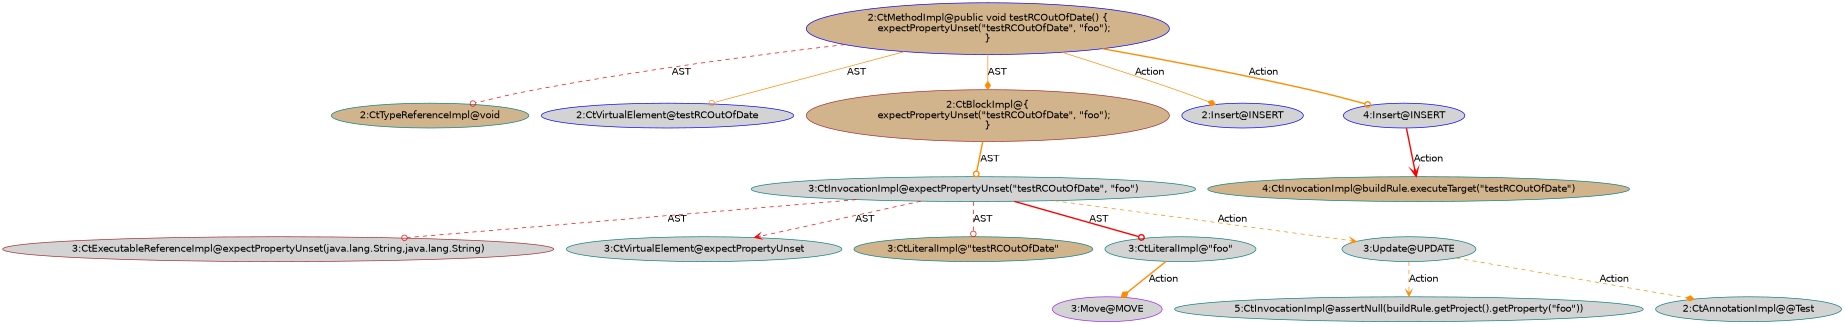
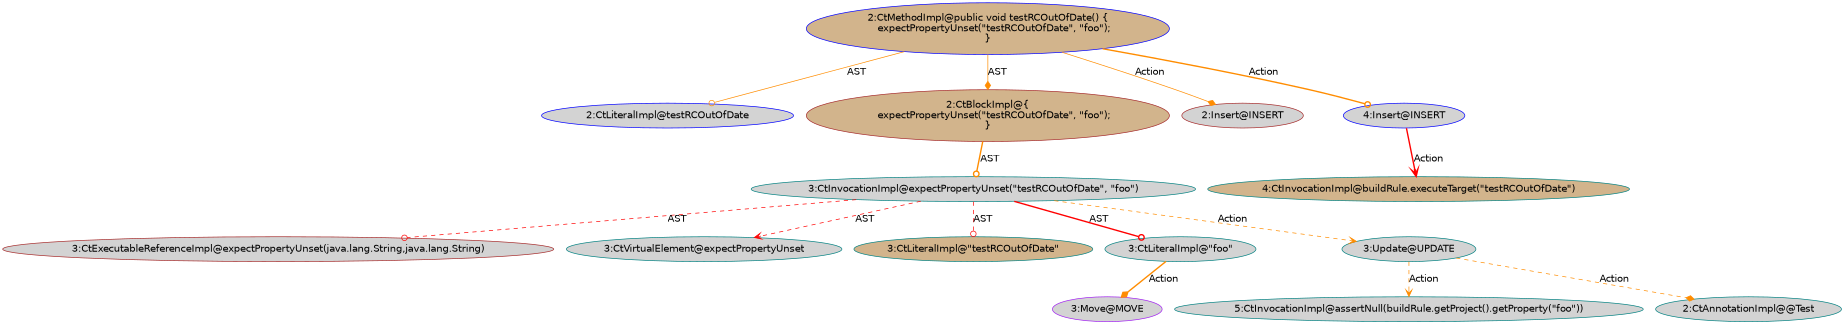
node "2:CtTypeReferenceImpl@void": removed
node "2:CtVirtualElement@testRCOutOfDate": label "2:CtVirtualElement@testRCOutOfDate" -> "2:CtLiteralImpl@testRCOutOfDate"
node "2:Insert@INSERT": color blue -> brown
